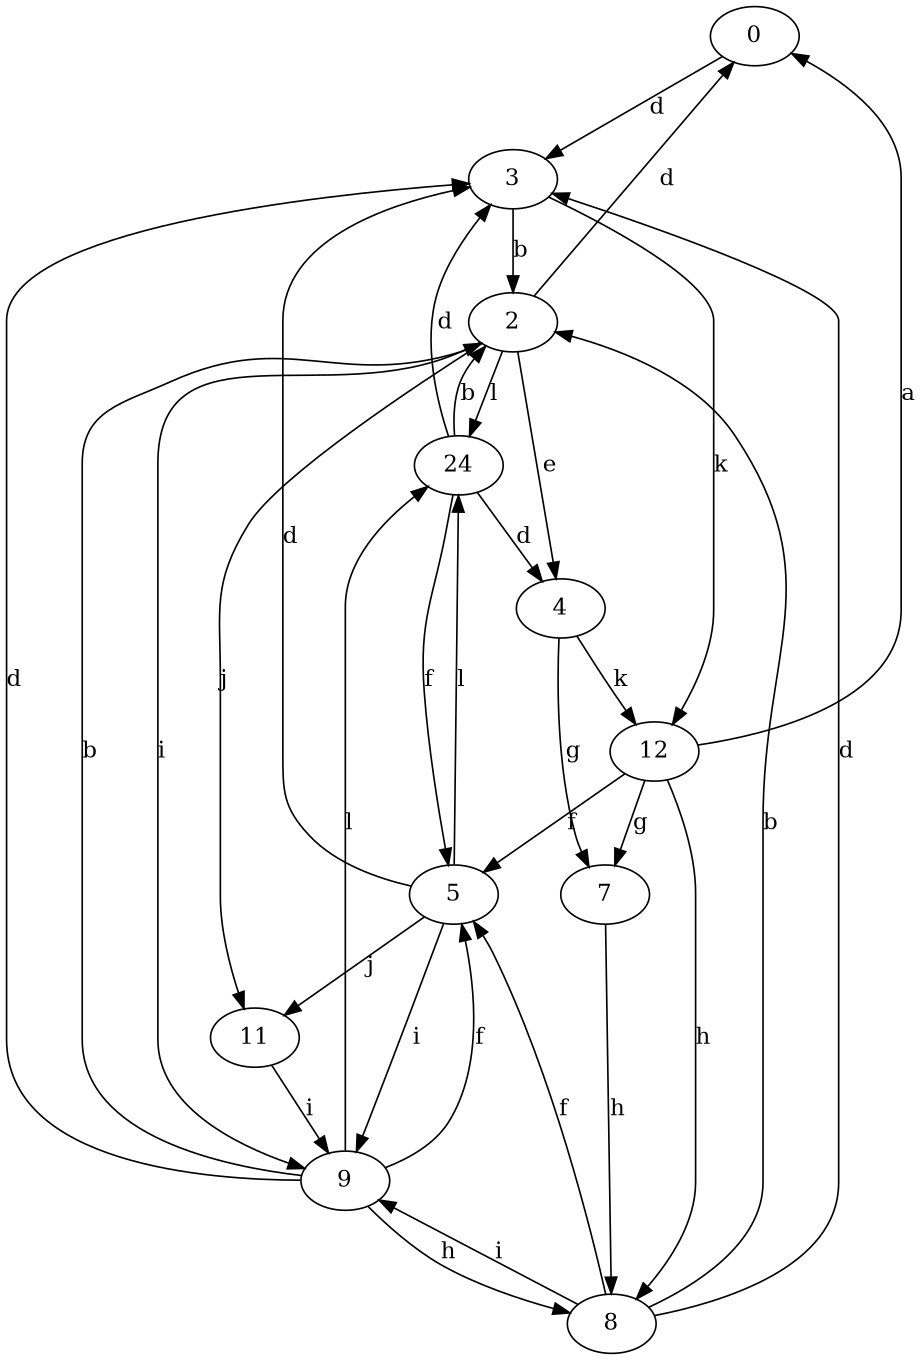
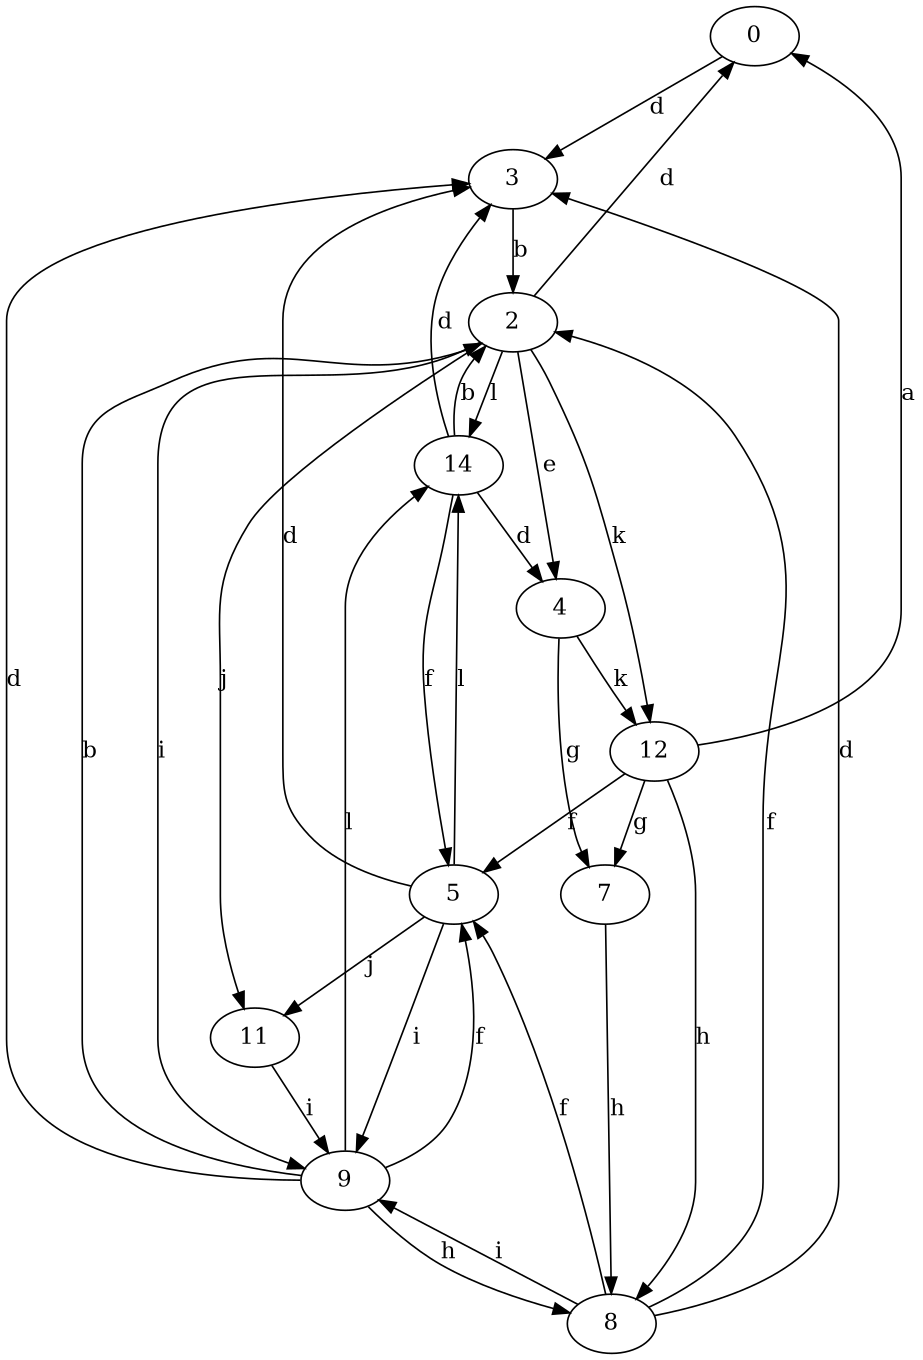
edge "3" -> "12": now "2" -> "12"
node "24": label "24" -> "14"
edge "8" -> "2": label "b" -> "f"
